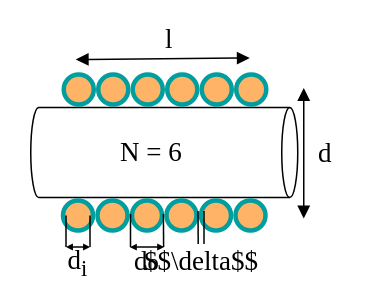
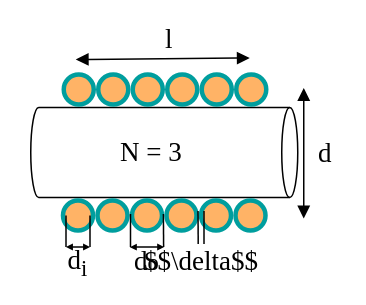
node "N = 6": label "N = 6" -> "N = 3"
